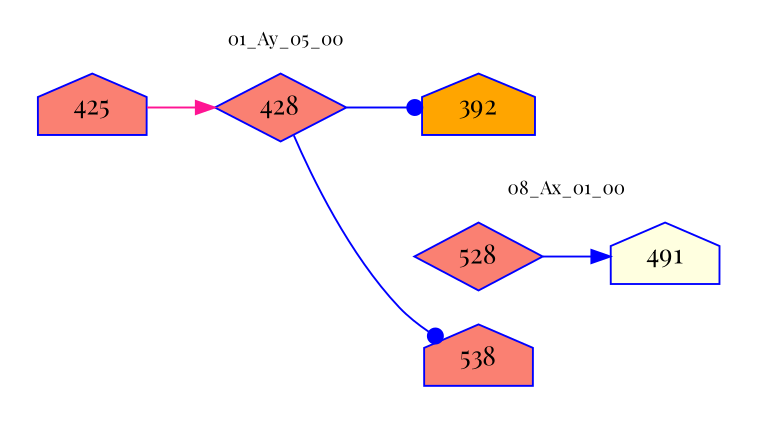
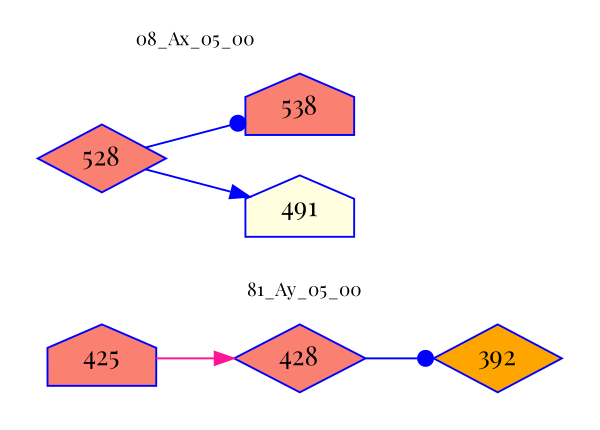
cluster "01_Ay_05_00": label "01_Ay_05_00" -> "81_Ay_05_00"
node "392": shape house -> diamond
cluster "08_Ax_01_00": label "08_Ax_01_00" -> "08_Ax_05_00"
edge "428" -> "538": now "528" -> "538"
